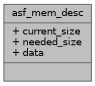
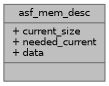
node "asf_mem_desc": text "+ needed_size" -> "+ needed_current"
